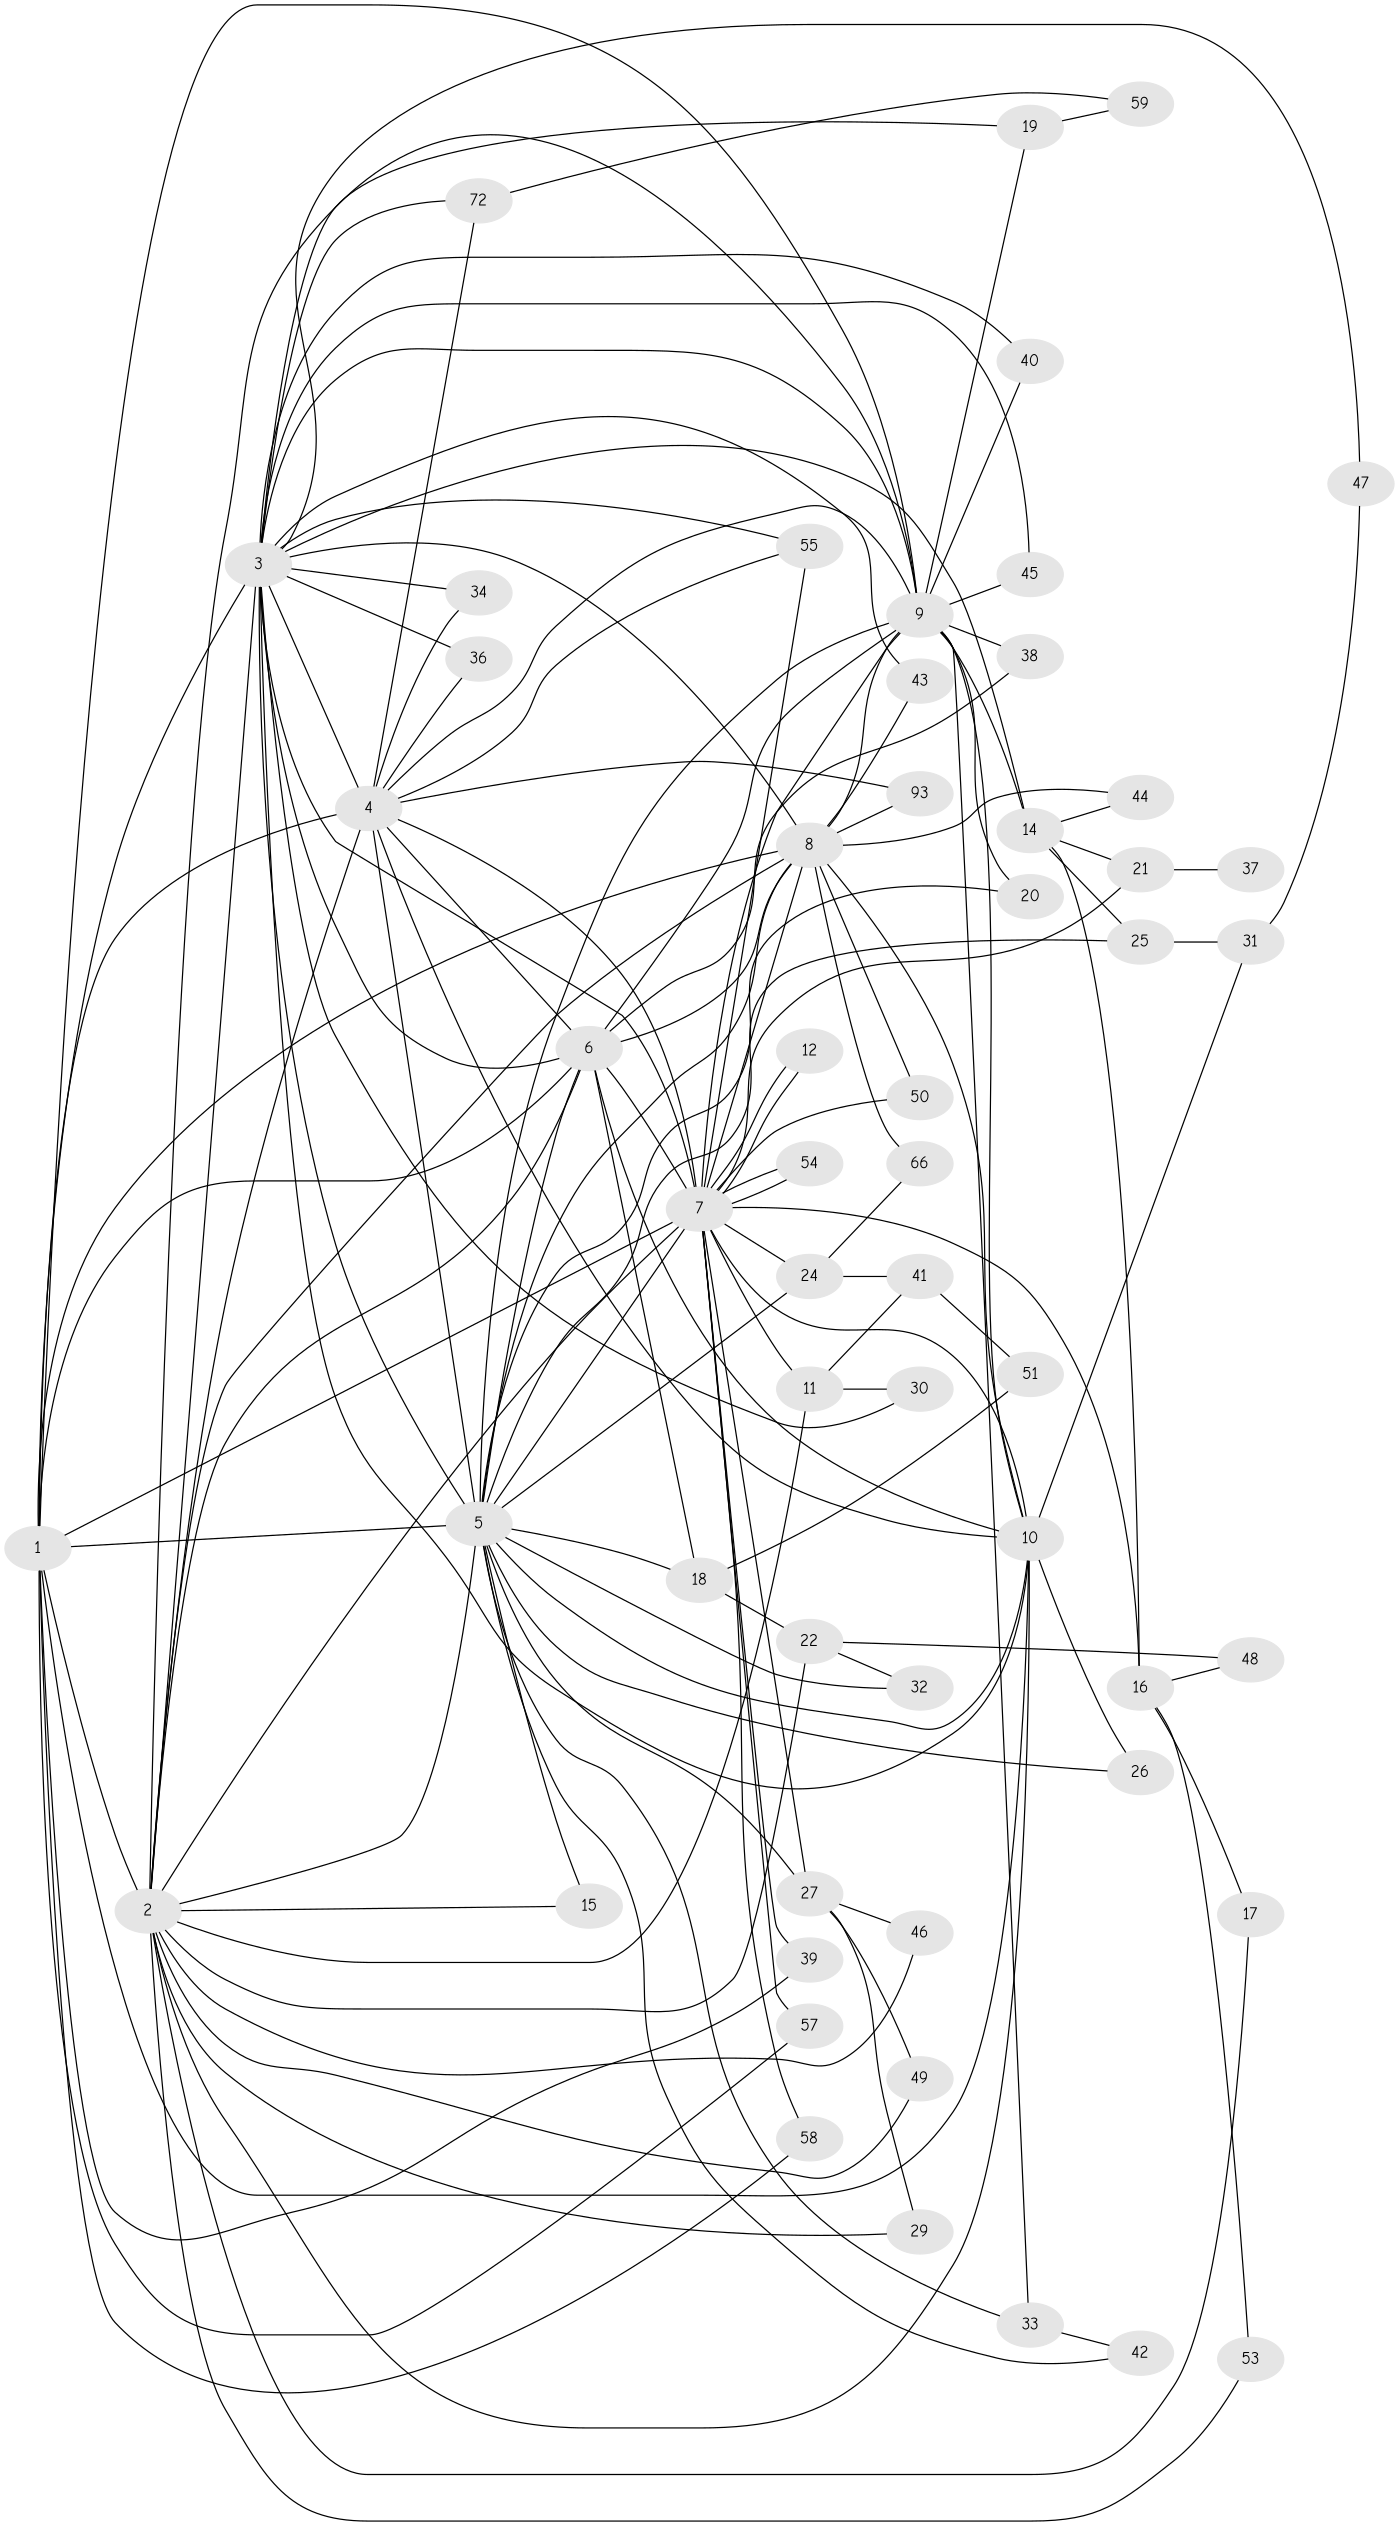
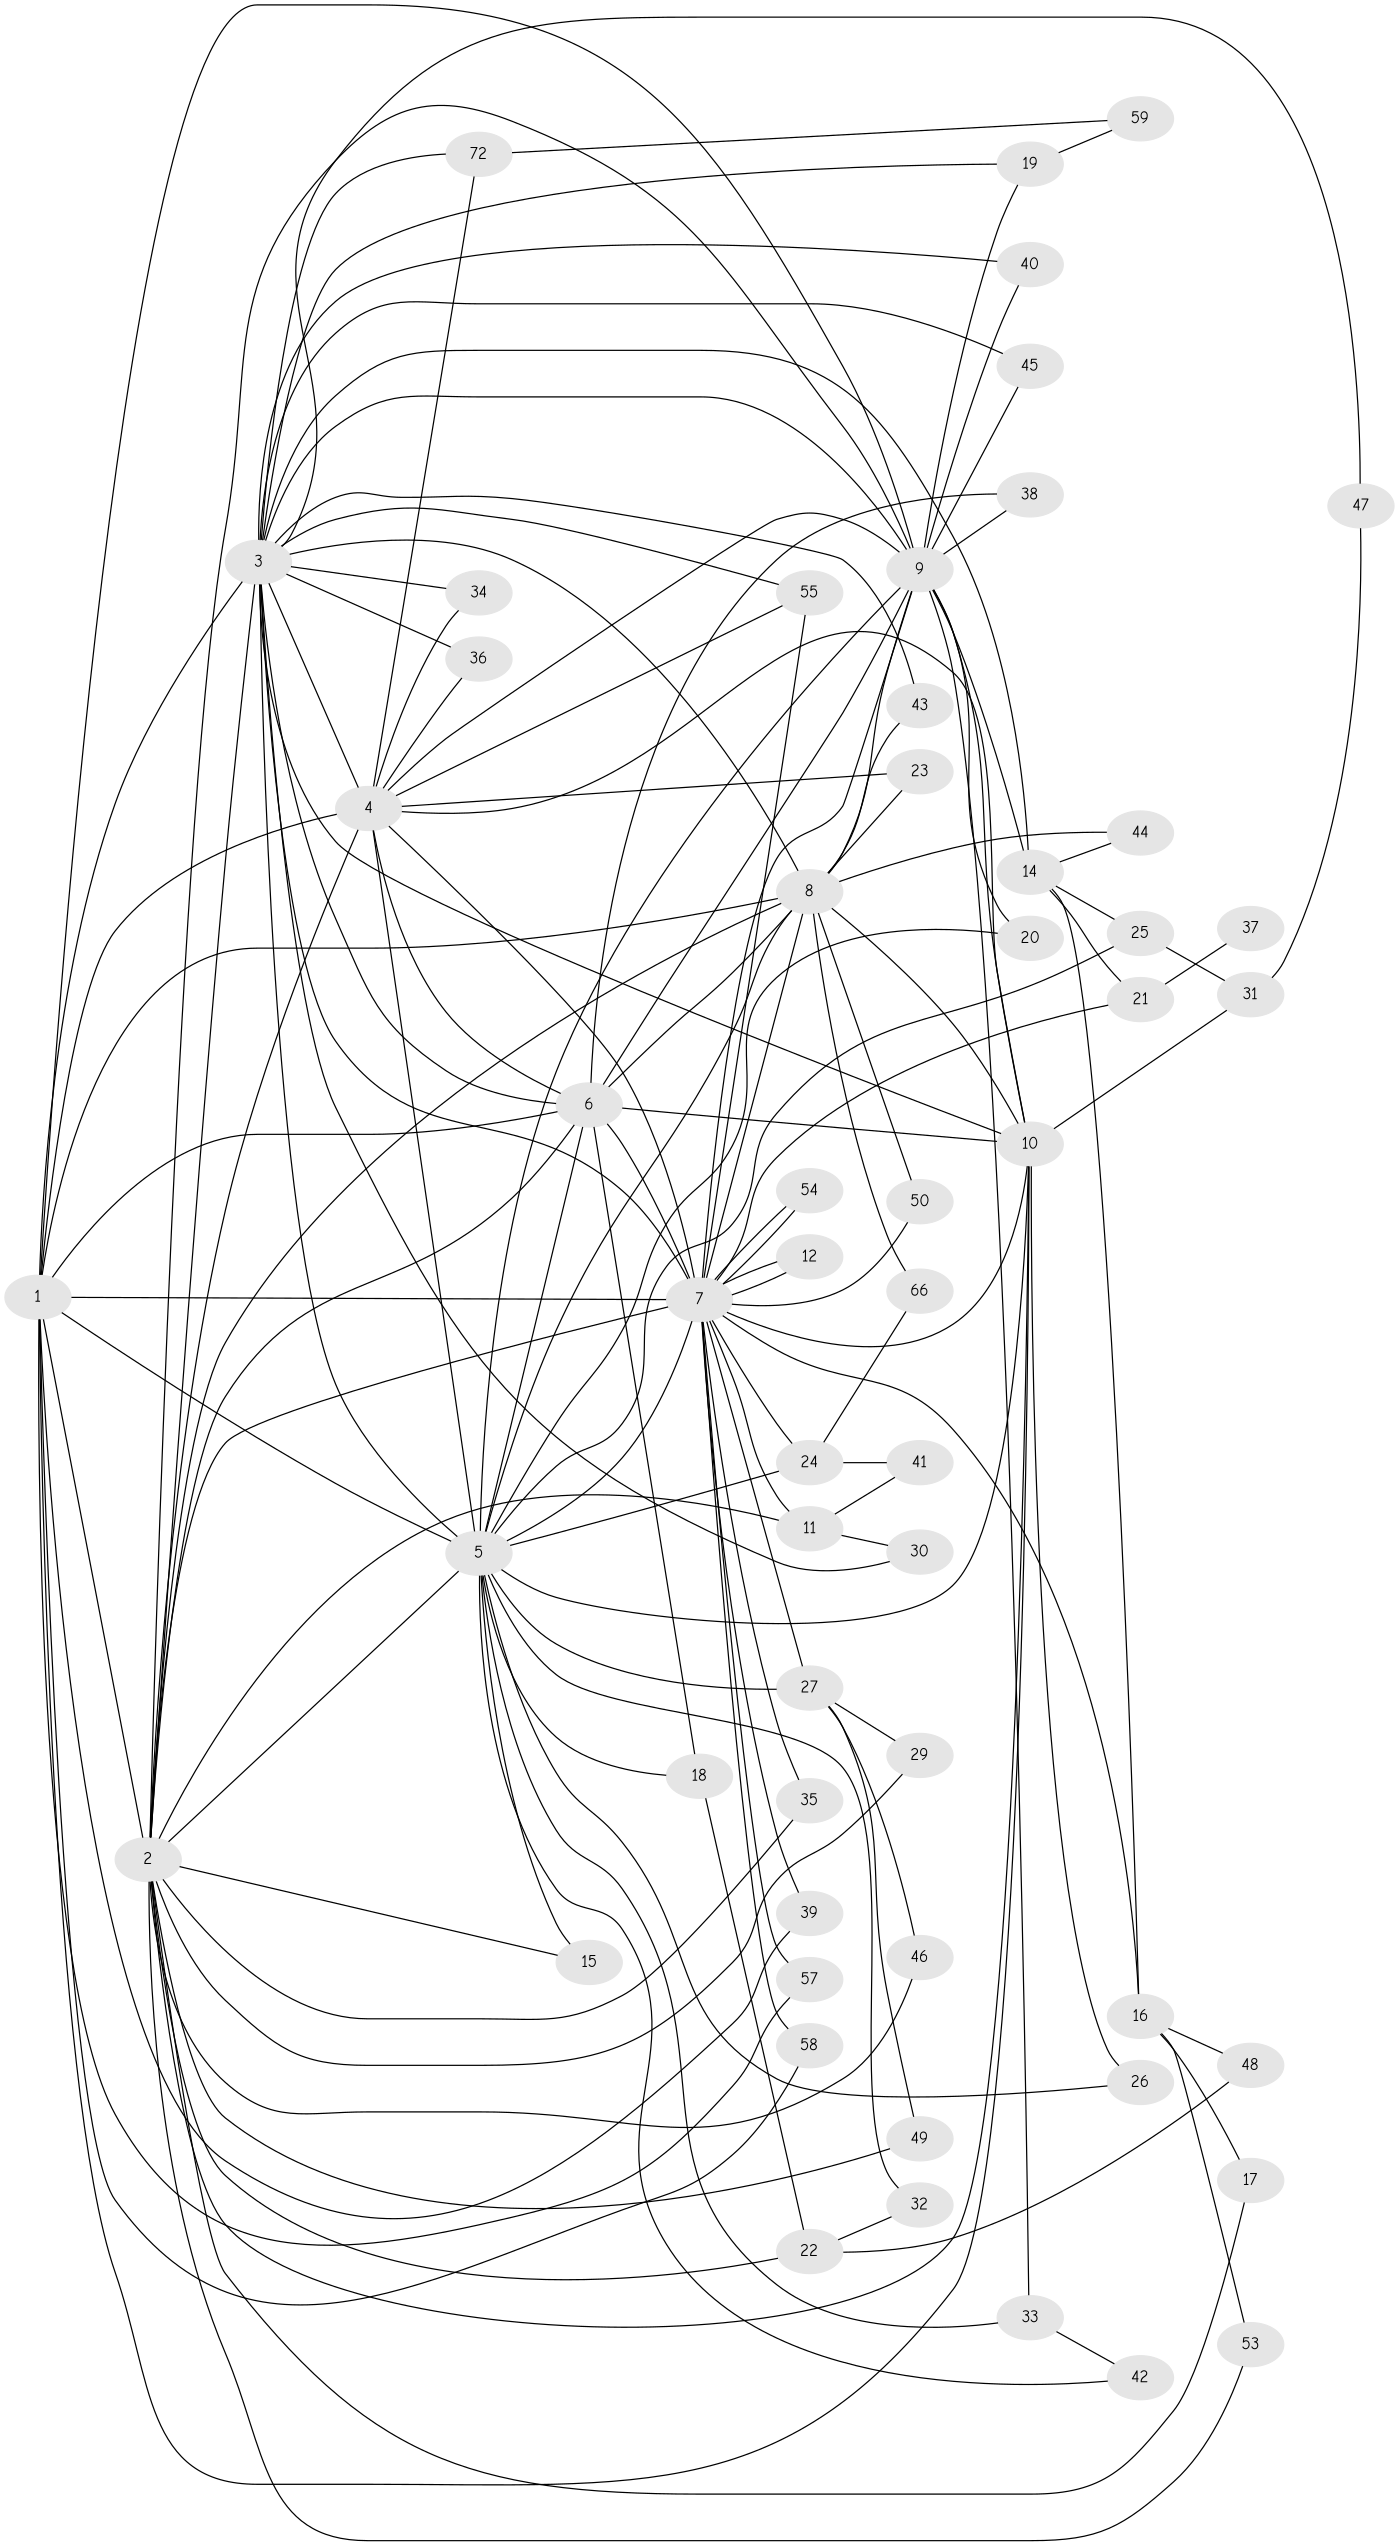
node "93": label "93" -> "23"
node "51": removed
node "35": added
